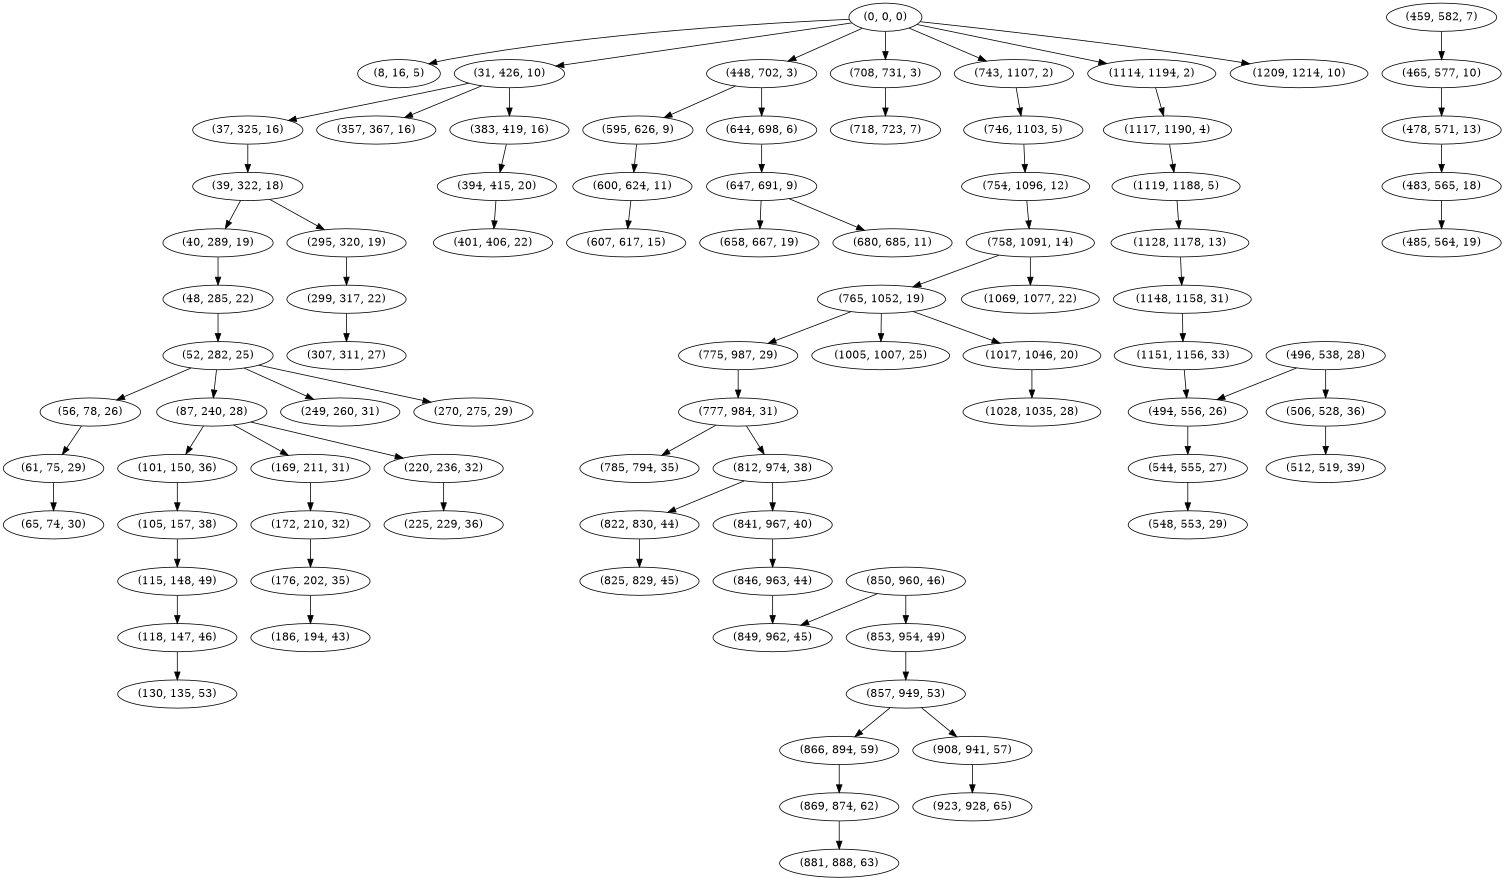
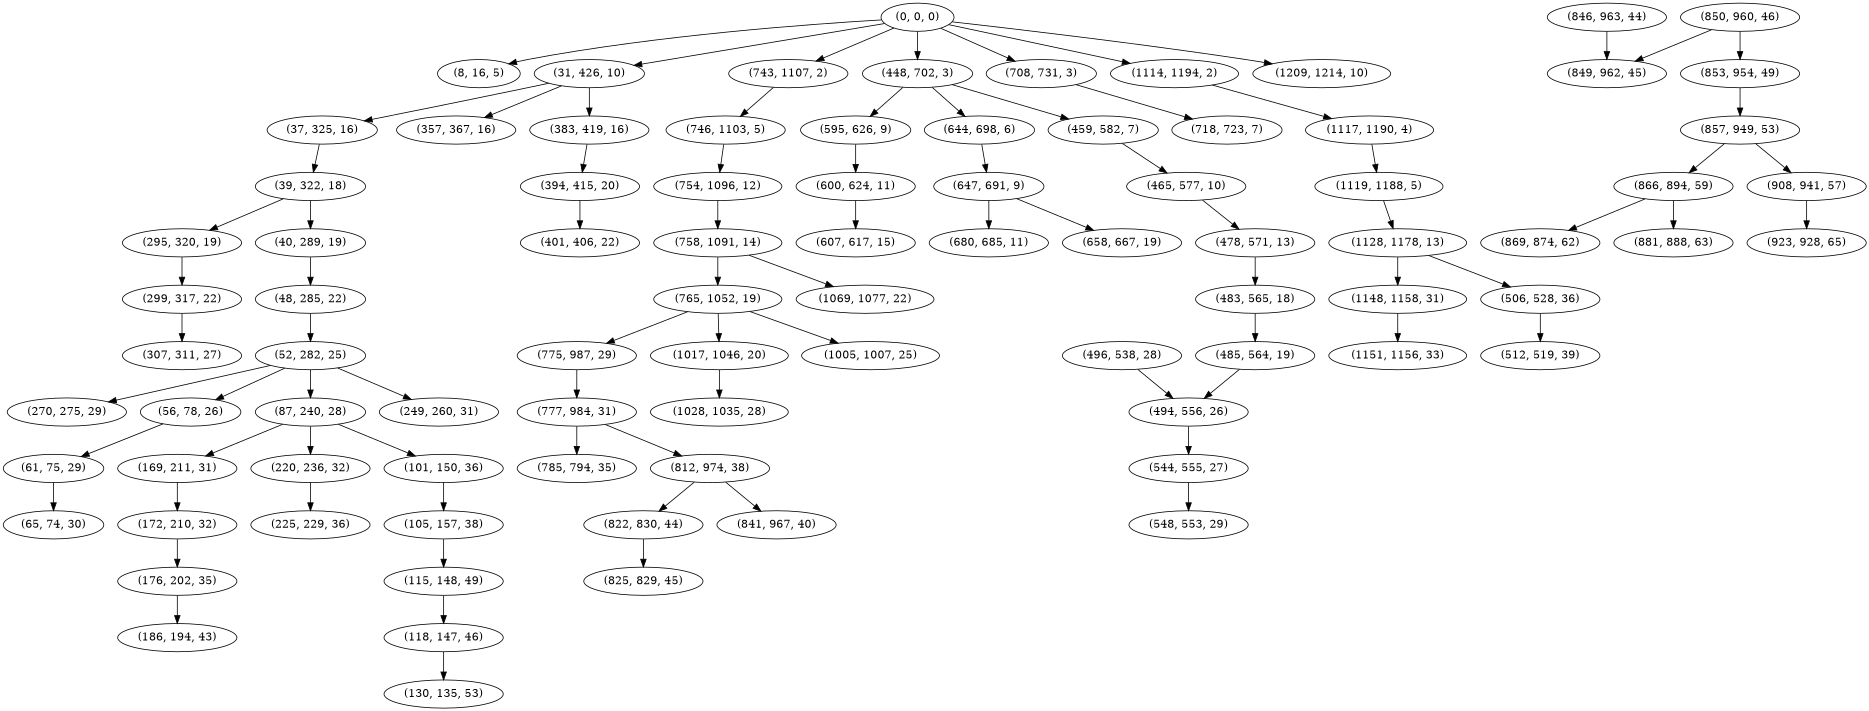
edge "(448, 702, 3)" -> "(459, 582, 7)": added
edge "(1151, 1156, 33)" -> "(494, 556, 26)": now "(485, 564, 19)" -> "(494, 556, 26)"
edge "(496, 538, 28)" -> "(506, 528, 36)": now "(1128, 1178, 13)" -> "(506, 528, 36)"
edge "(841, 967, 40)" -> "(846, 963, 44)": removed
edge "(869, 874, 62)" -> "(881, 888, 63)": now "(866, 894, 59)" -> "(881, 888, 63)"
